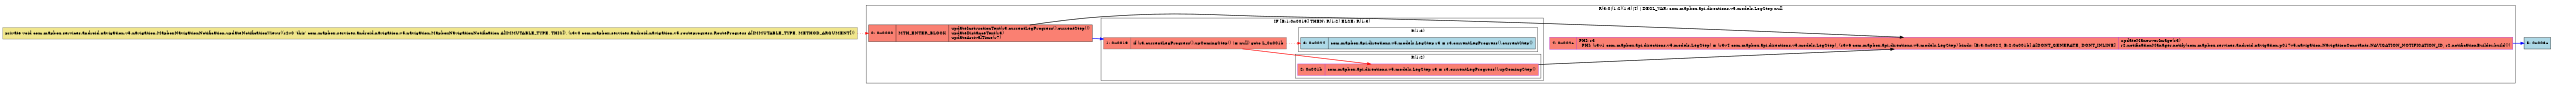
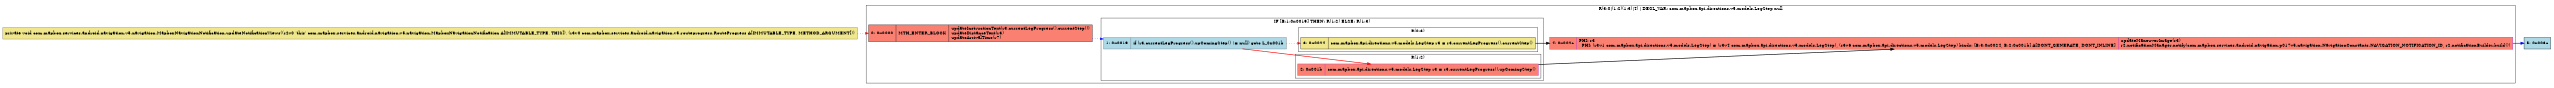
edge "0: 0x0000" -> "4: 0x002c": now "3: 0x0024" -> "4: 0x002c"
cluster "R(1:3)": label "R(1:3)" -> "R(0:3)"
edge "0: 0x0000" -> "1: 0x0019": style bold -> dotted
node "1: 0x0019": fillcolor salmon -> lightblue
node "3: 0x0024": fillcolor lightblue -> khaki
